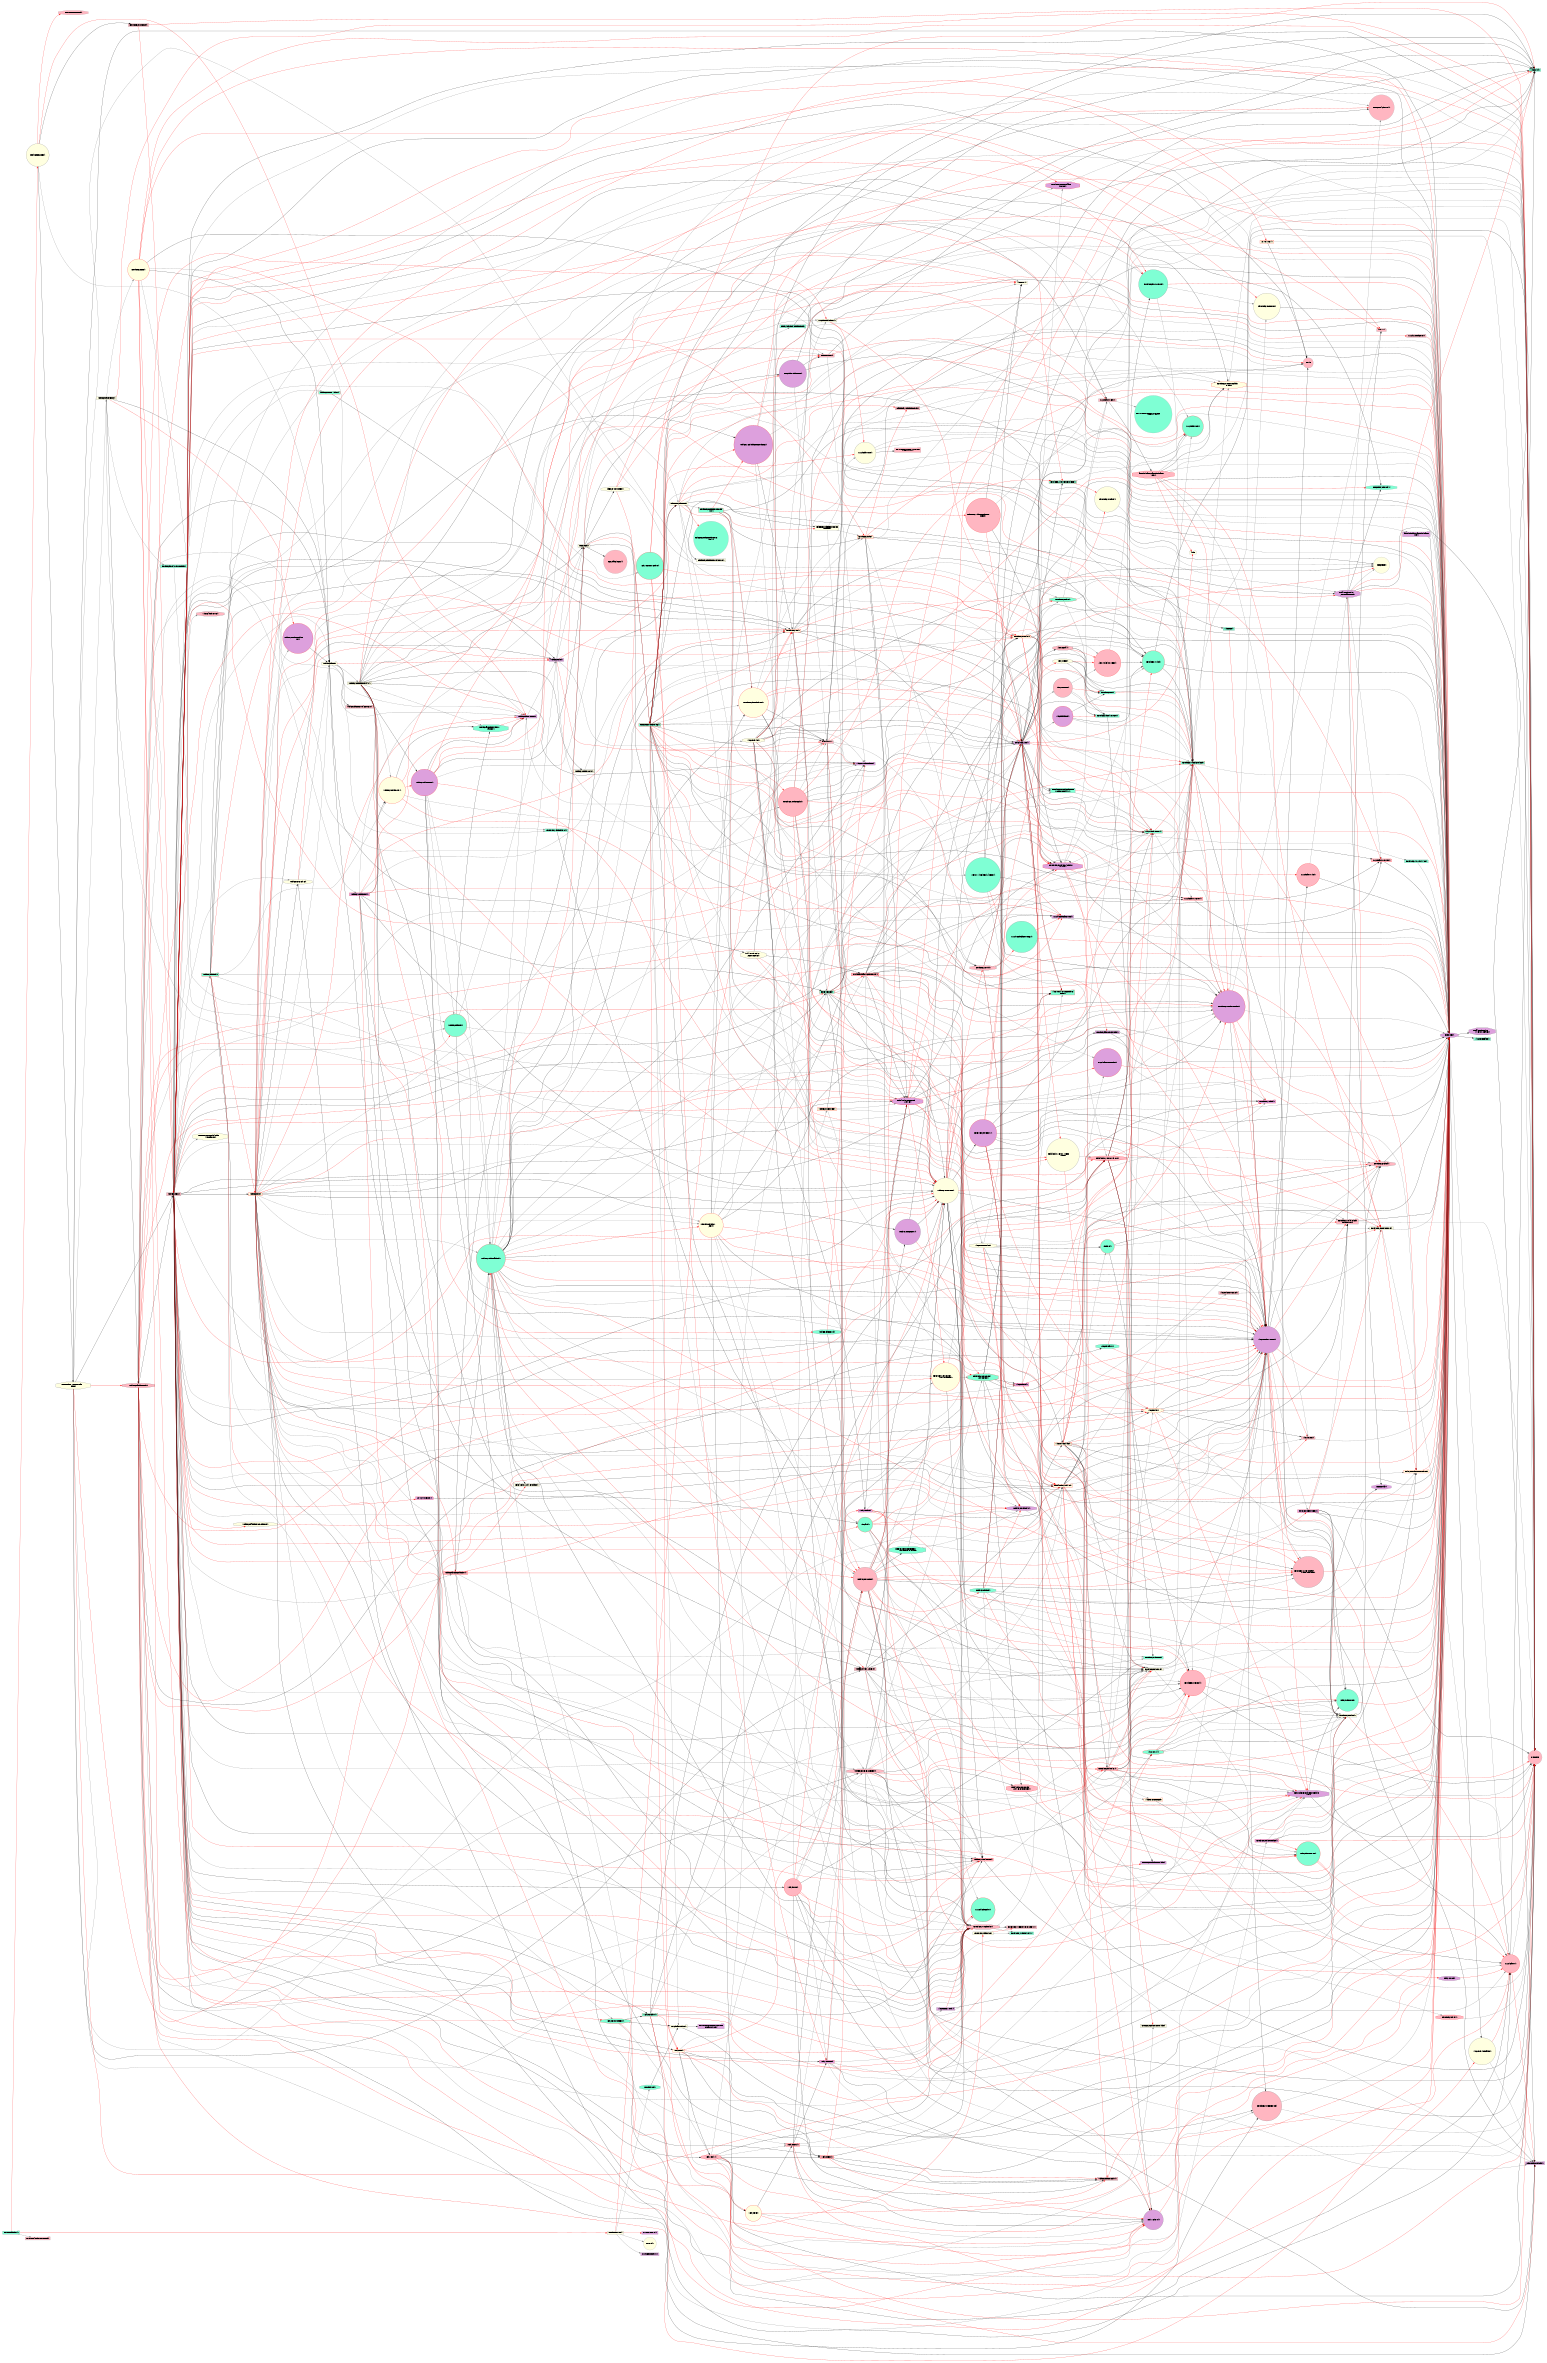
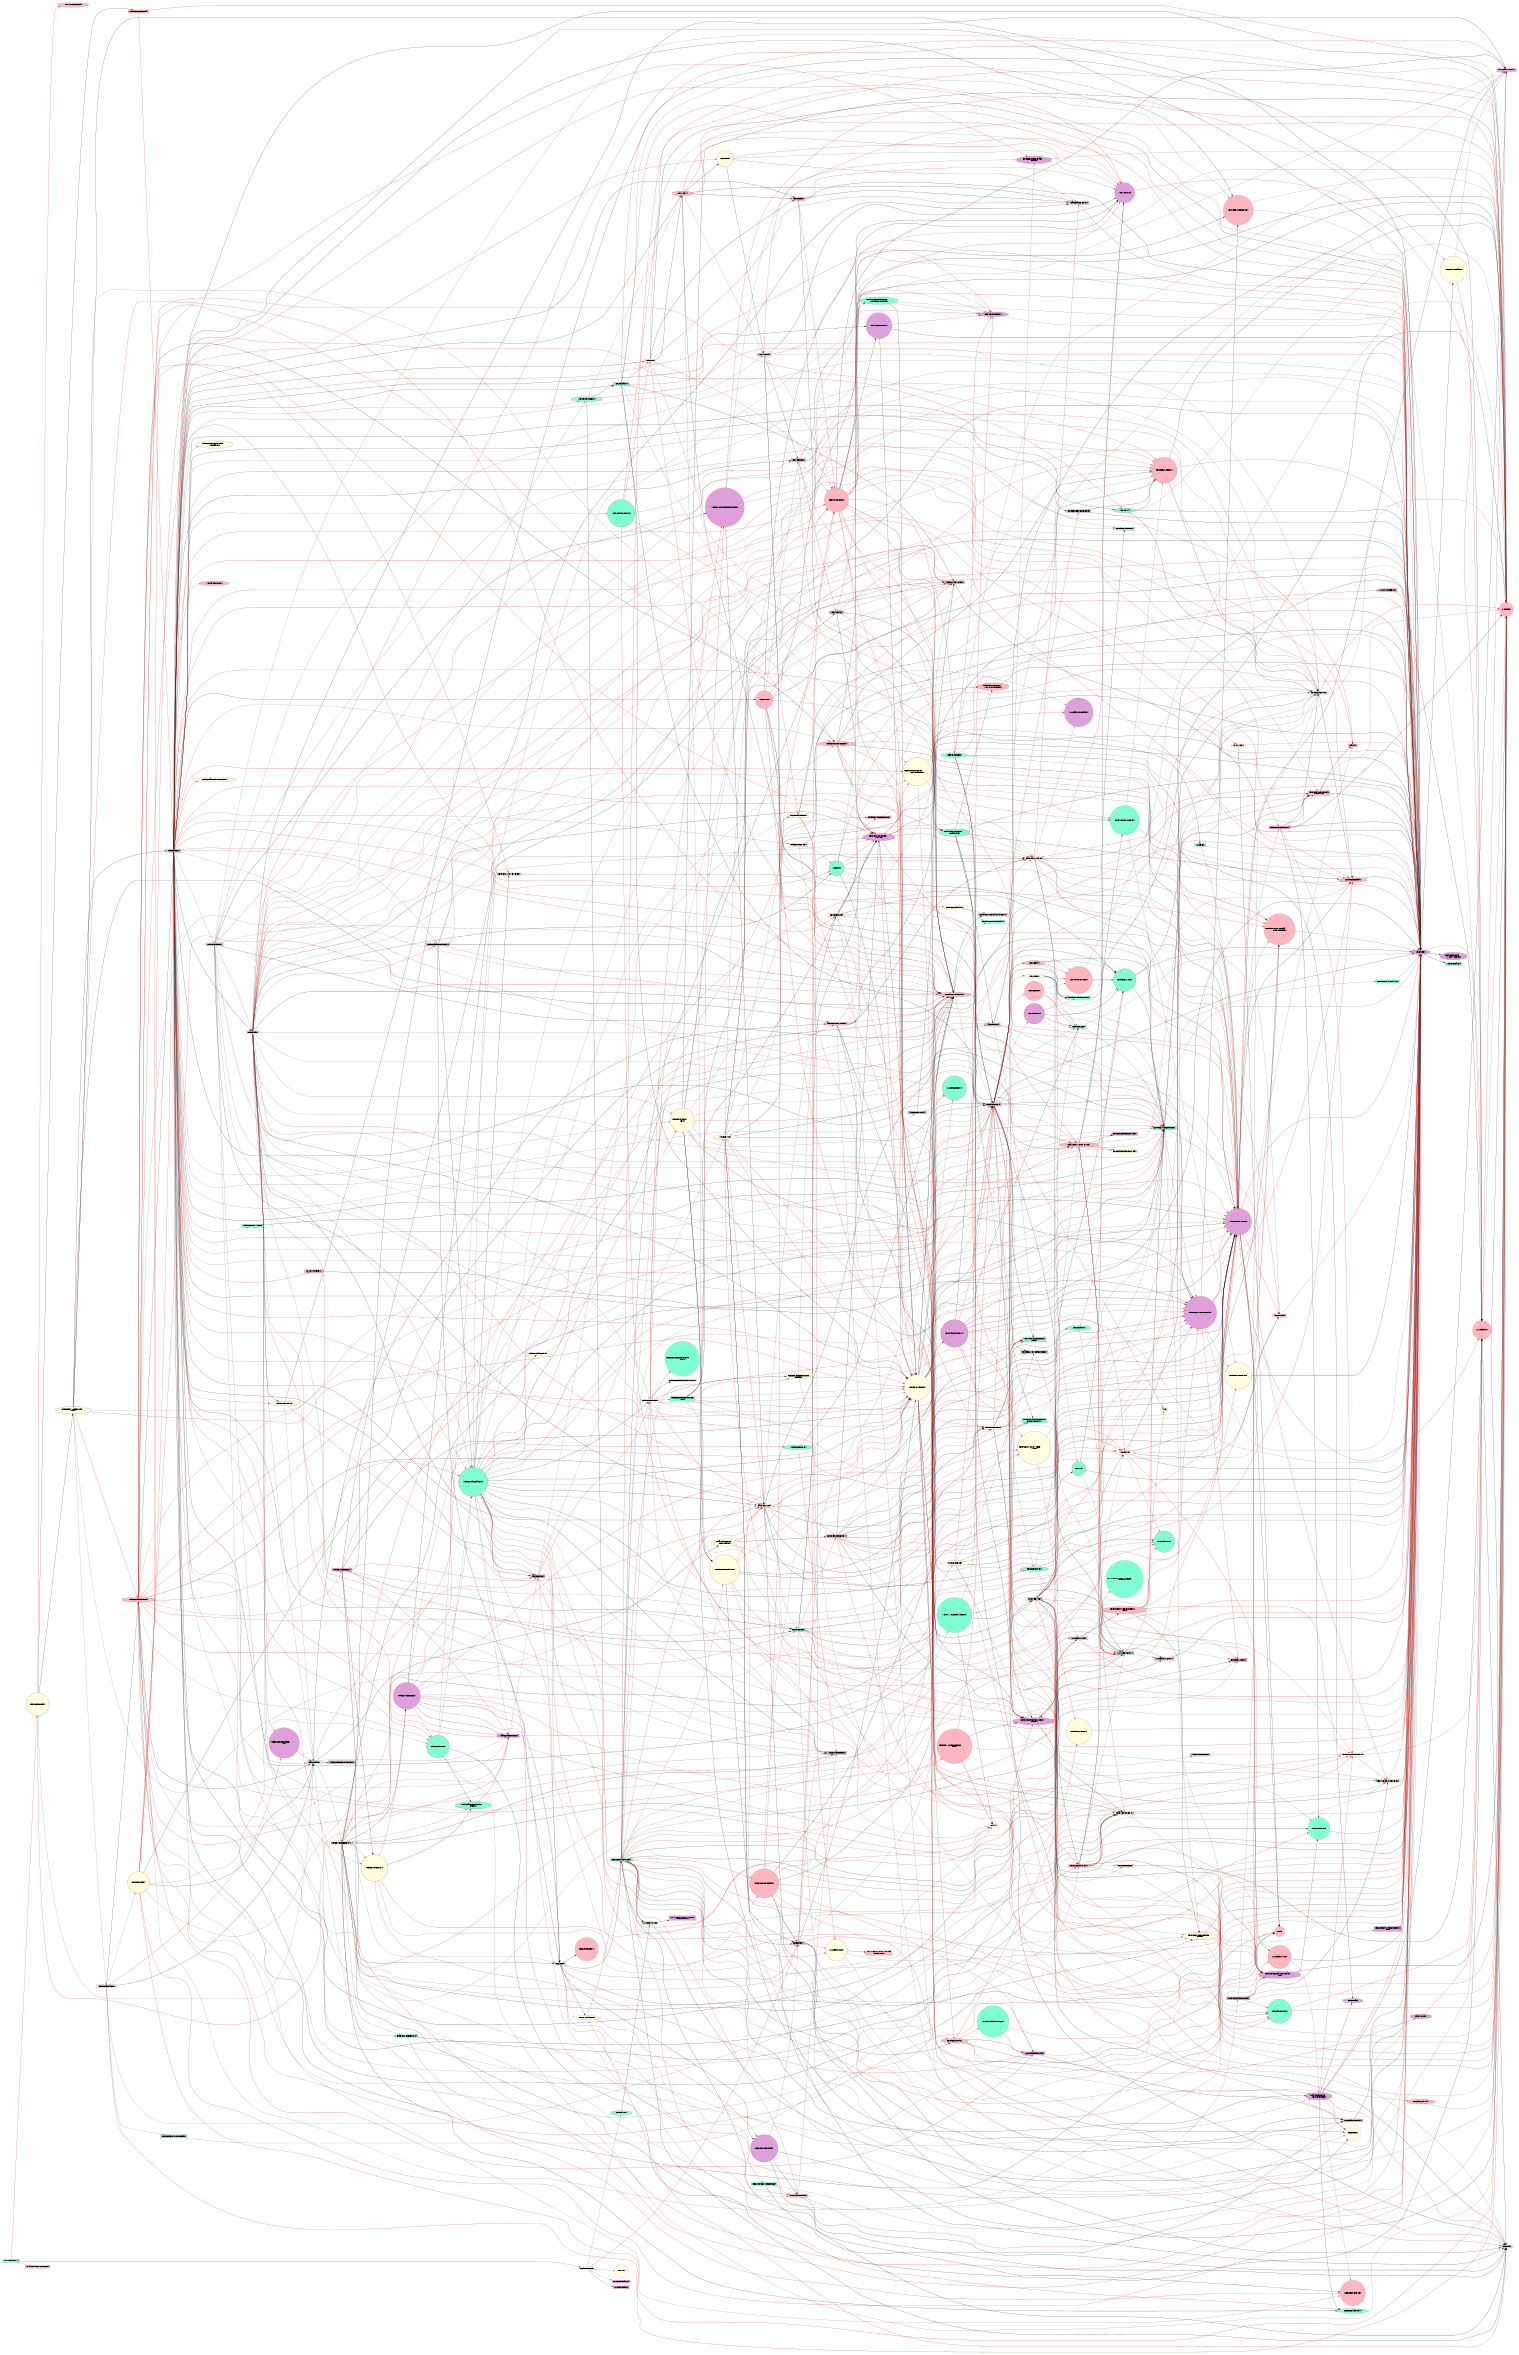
node "AutoRTFM.h": label "AutoRTFM.h" -> "NotNull.h"
node "StatsCommon.h": label "StatsCommon.h" -> "UnrealStringIncludes.h"
node "RHIShaderPlatform/SparseArray.h": label "RHIShaderPlatform/SparseArray.h" -> "Containers/SparseArray.h"
node "Serialization/Structured ArchiveSlots.h": label "Serialization/Structured ArchiveSlots.h" -> "Serialization/Structured AssetBundle.h"
edge "UObject/ReflectedTypeAccessors.h" -> "Logging/LogVerbosity.h": now "UObject/Class.h" -> "Logging/LogVerbosity.h"
